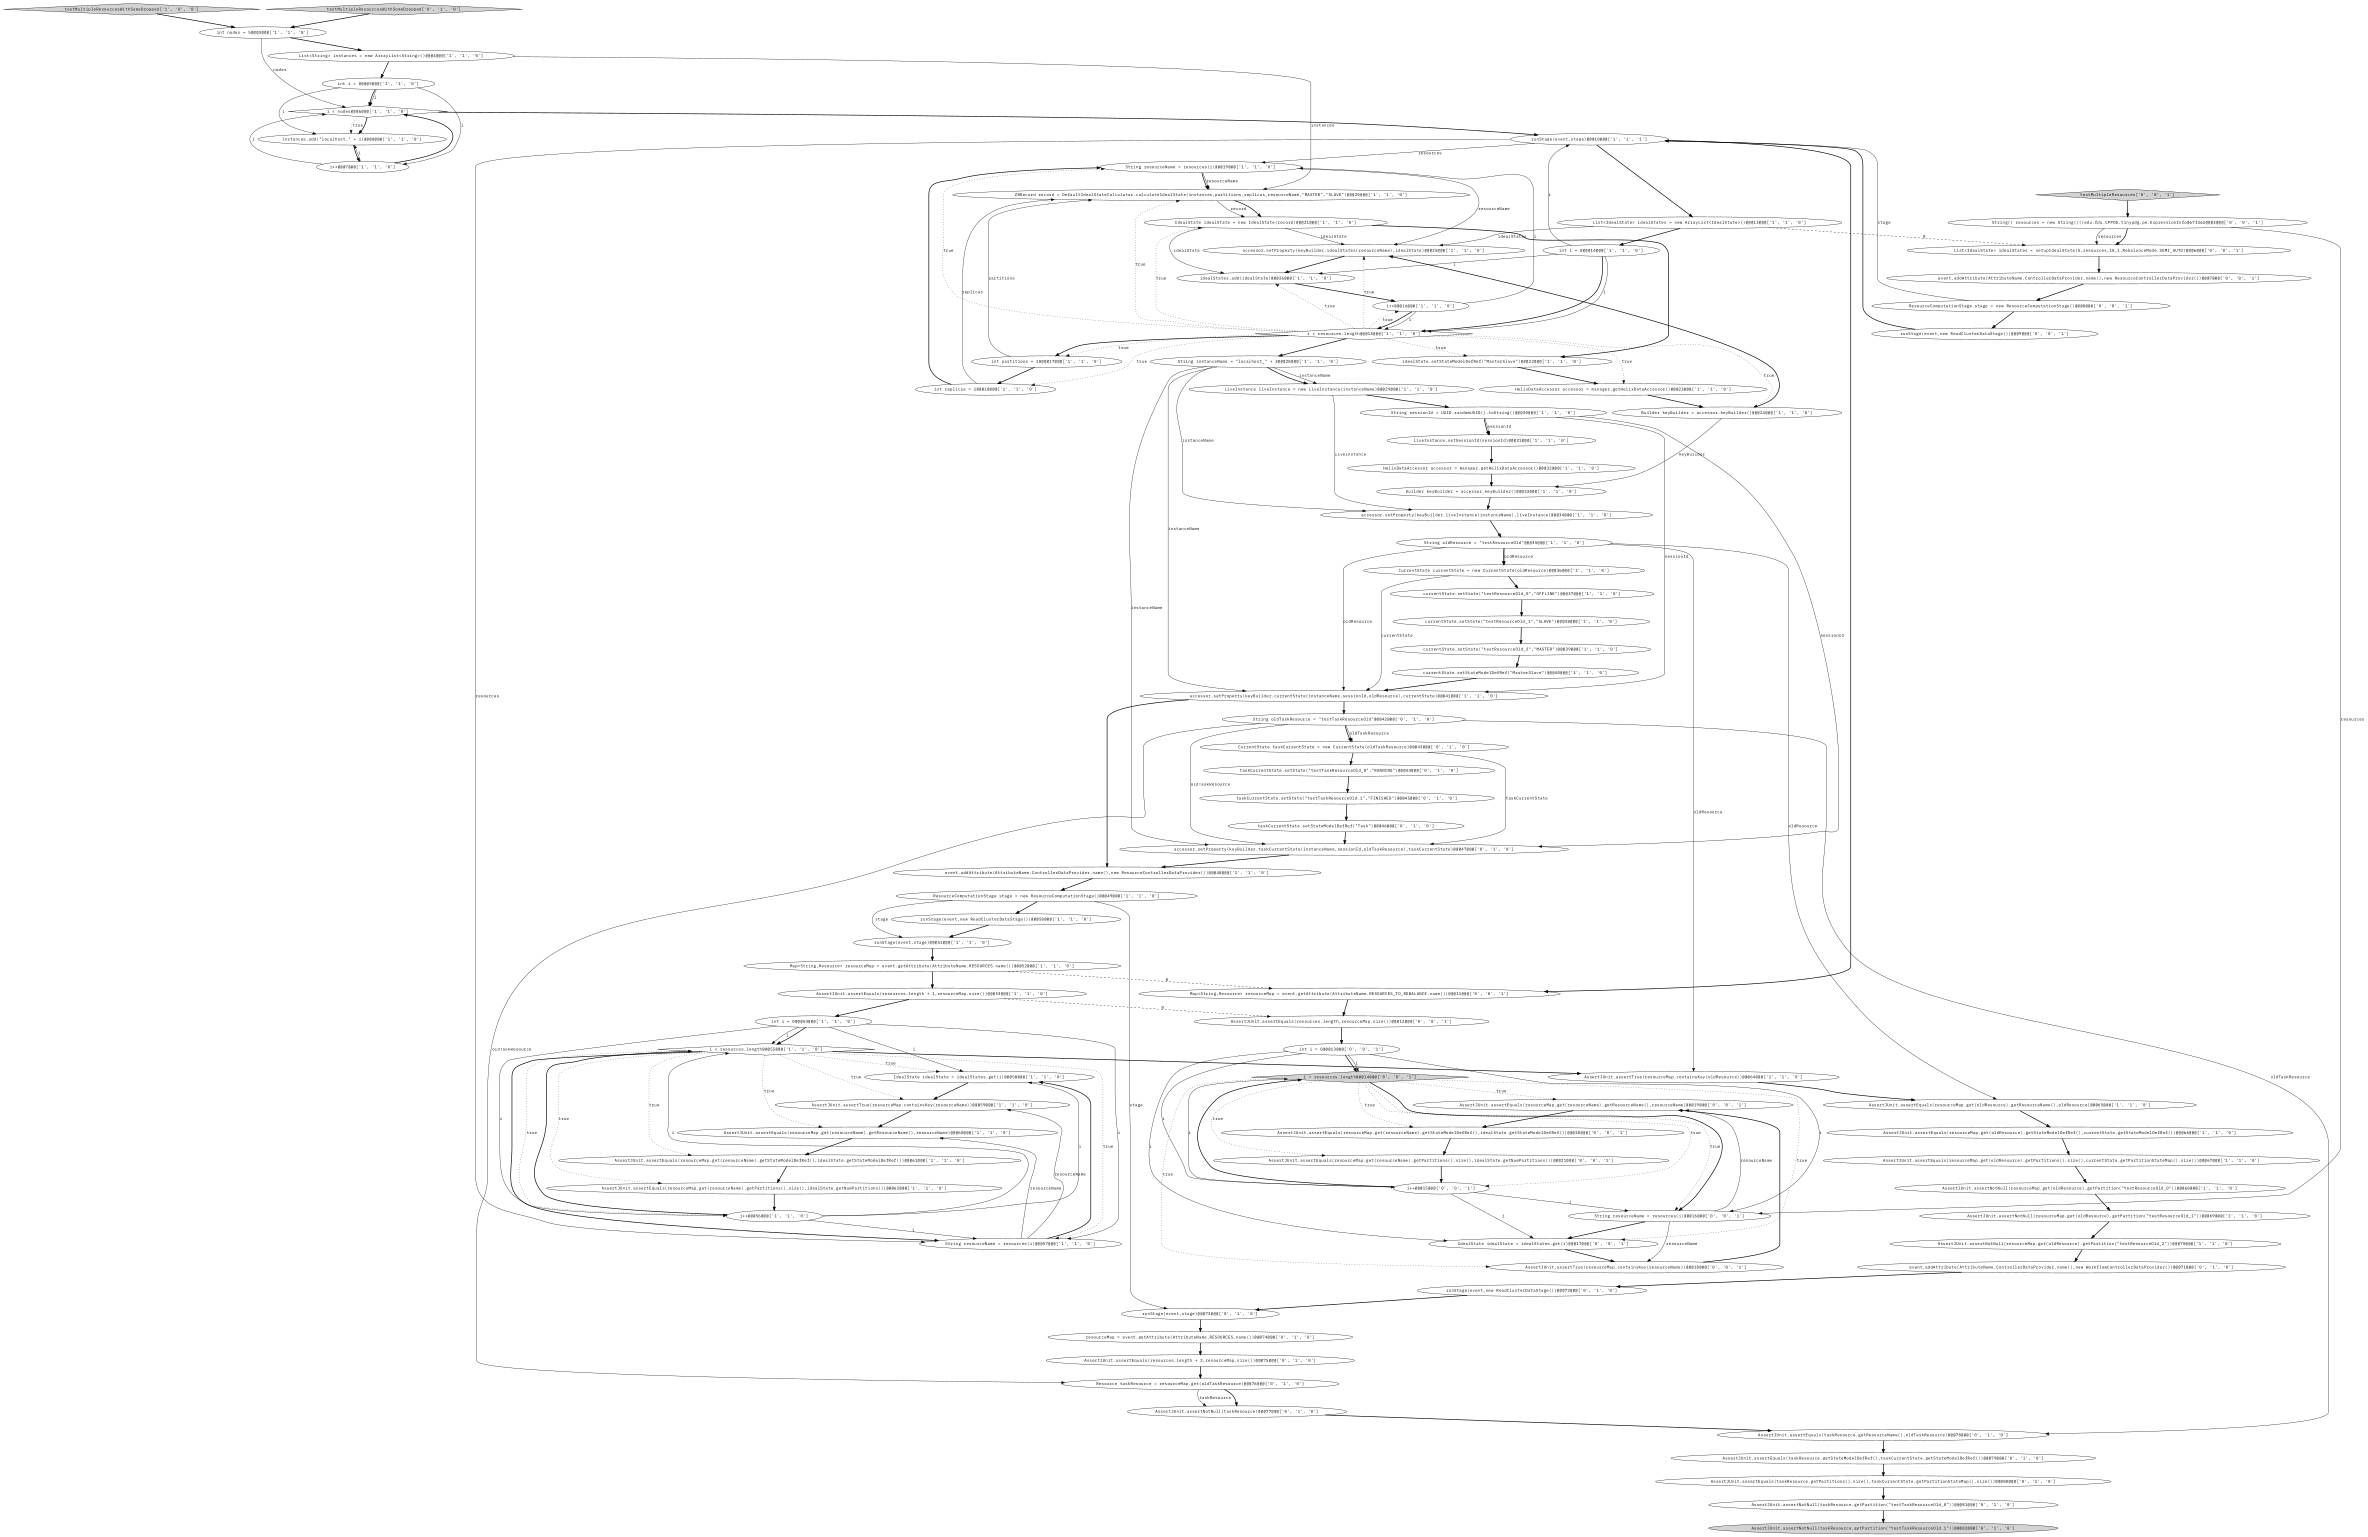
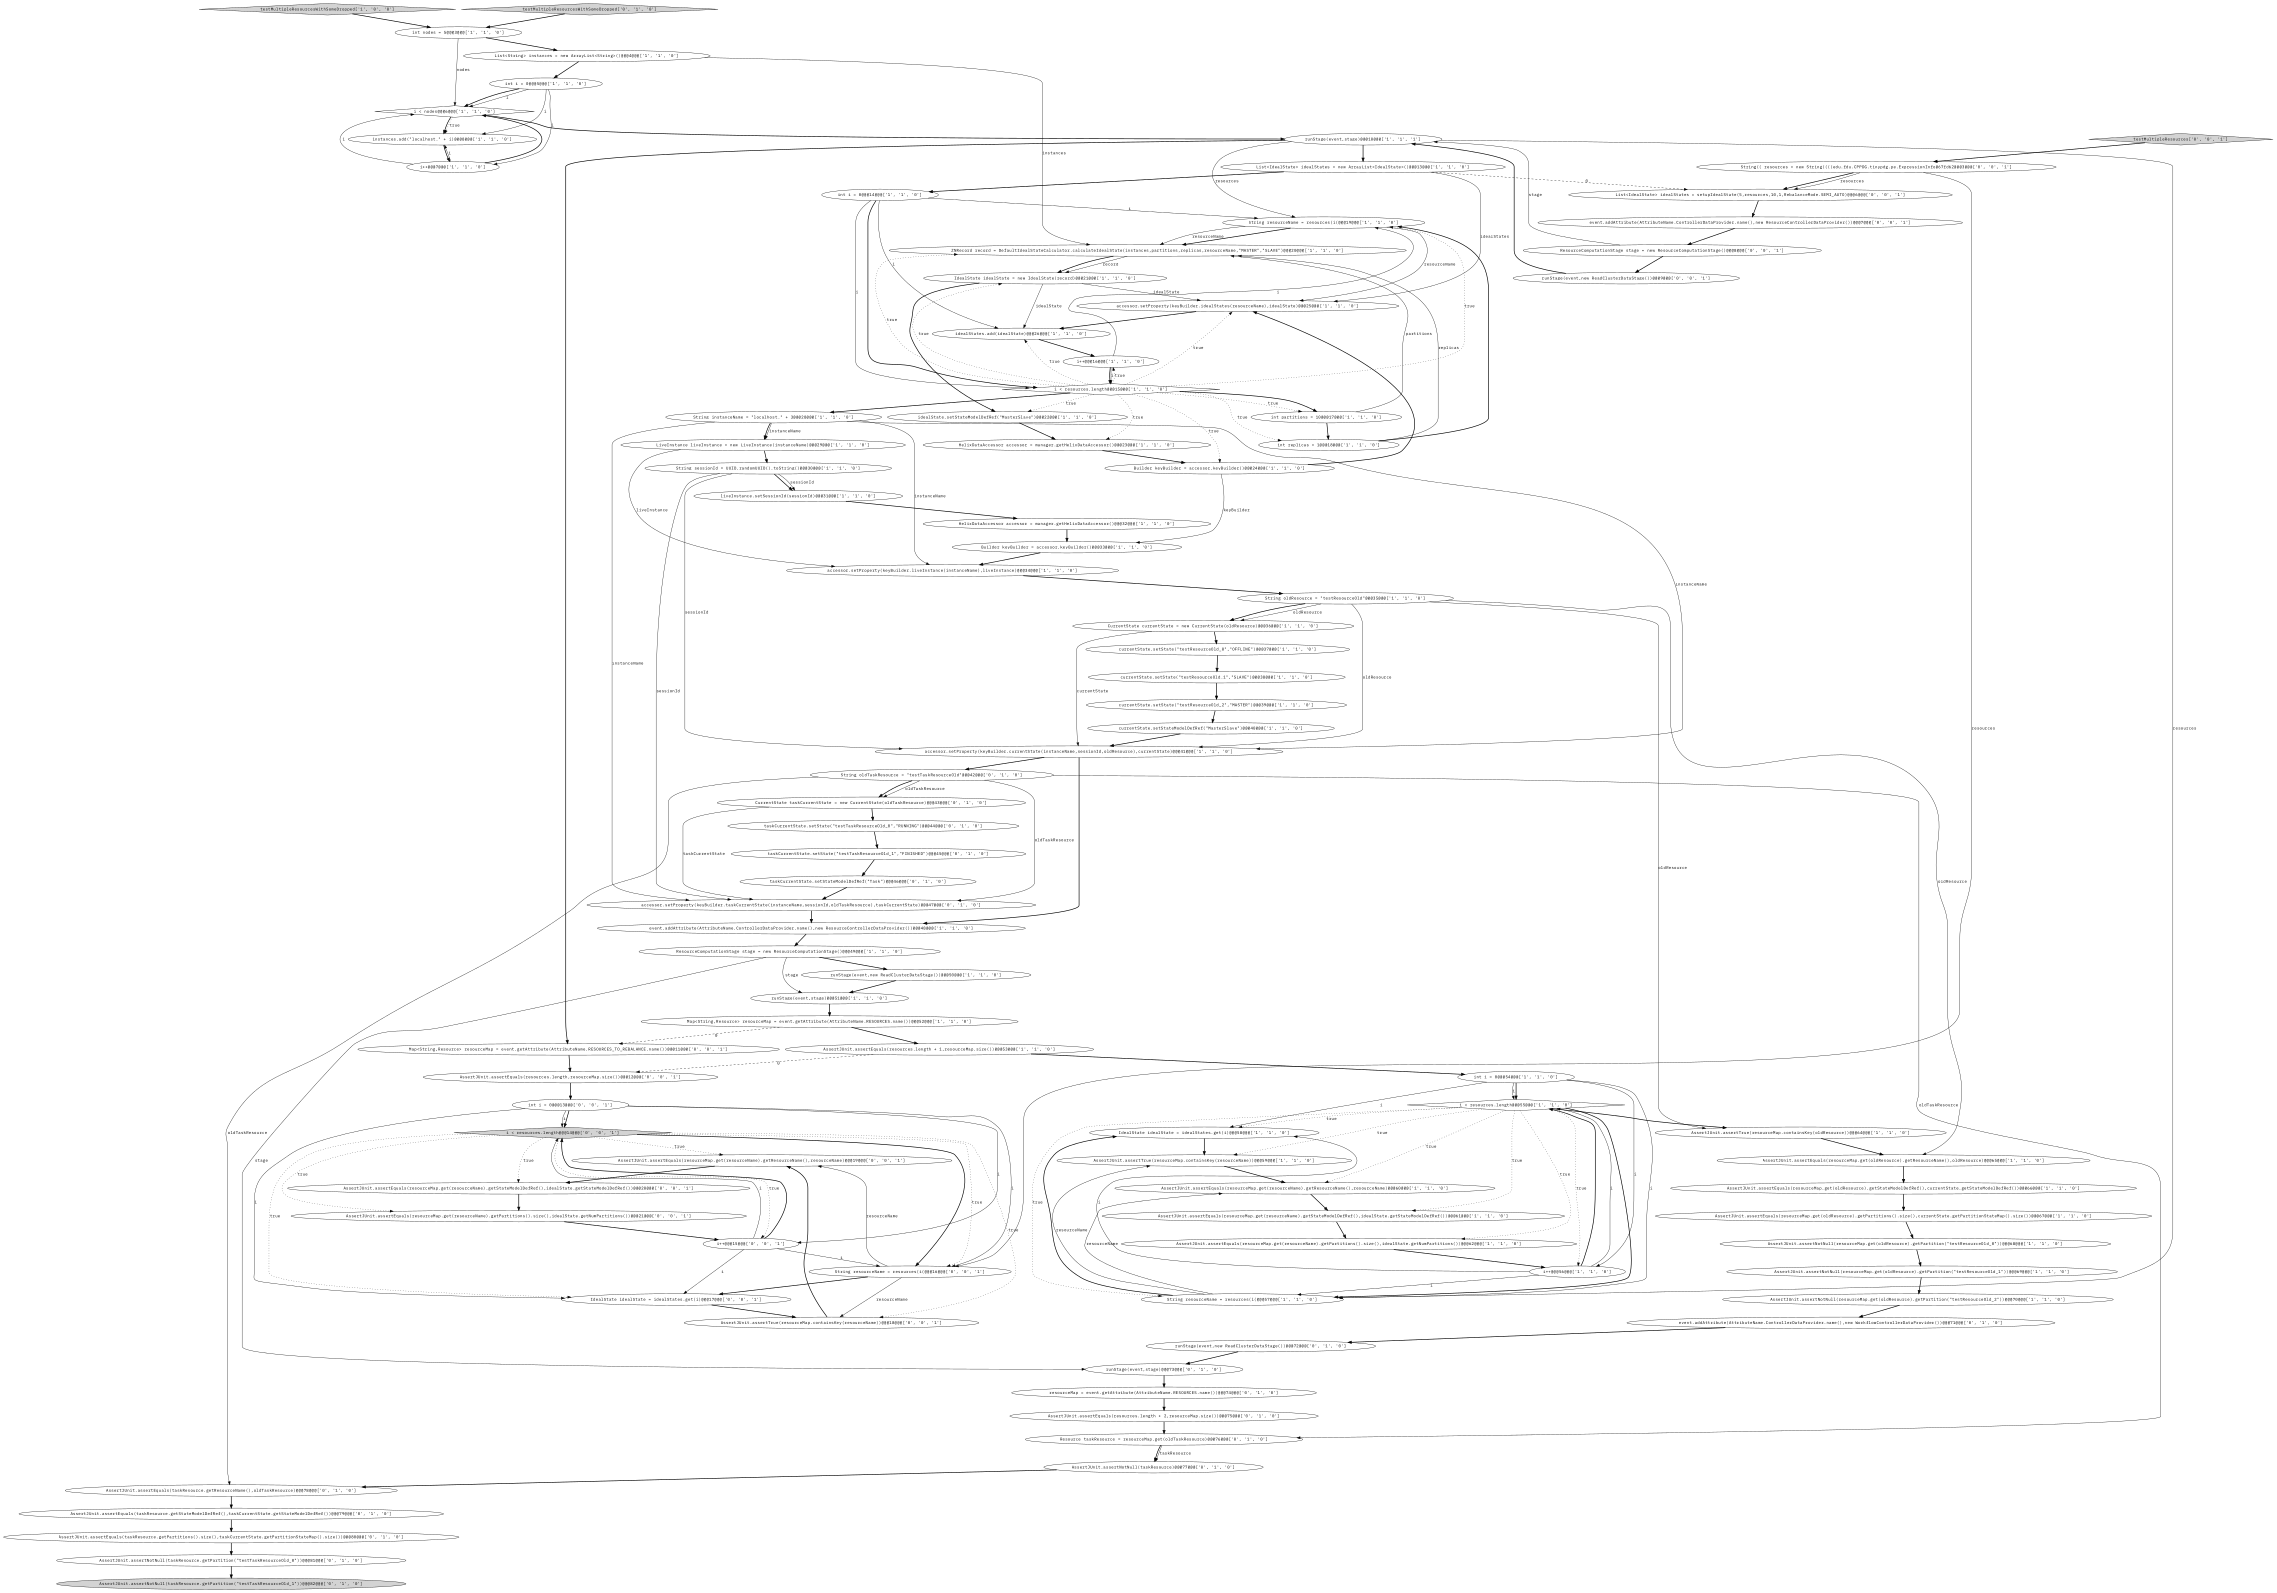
edge "int i = 0@@@14@@@['1', '1', '0']" -> "runStage(event,stage)@@@10@@@['1', '1', '1']": now "int i = 0@@@14@@@['1', '1', '0']" -> "String resourceName = resources(i(@@@19@@@['1', '1', '0']"
